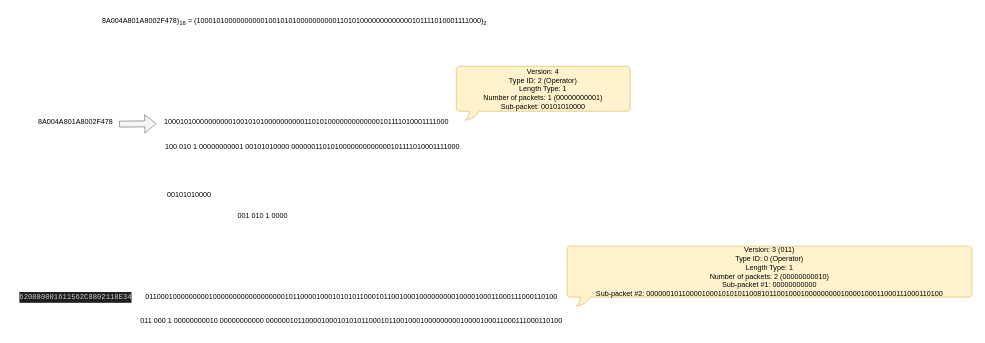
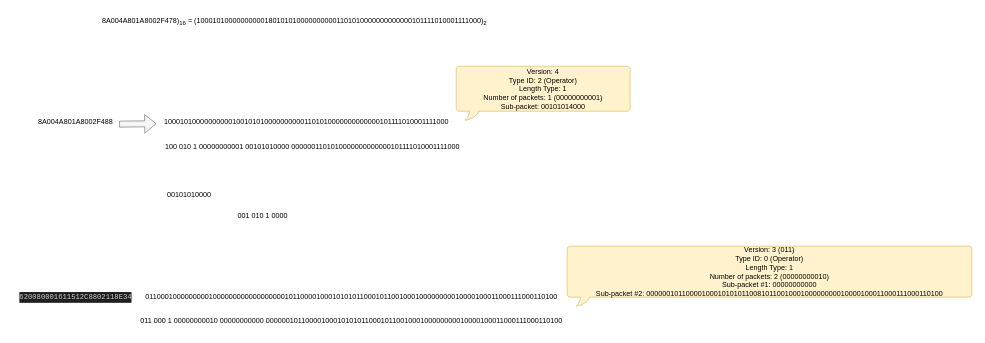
node "8A004A801A8002F478)16 = (100010100000000001001010100000000001101010000000000000101111010001111000)2": label "8A004A801A8002F478)16 = (100010100000000001001010100000000001101010000000000000101111010001111000)2" -> "8A004A801A8002F478)16 = (100010100000000001801010100000000001101010000000000000101111010001111000)2"
node "Version: 4 Type ID: 2 (Operator) Length Type: 1 Number of packets: 1 (00000000001) Sub-packet: 00101010000": label "Version: 4 Type ID: 2 (Operator) Length Type: 1 Number of packets: 1 (00000000001) Sub-packet: 00101010000" -> "Version: 4 Type ID: 2 (Operator) Length Type: 1 Number of packets: 1 (00000000001) Sub-packet: 00101014000"
node "8A004A801A8002F478": label "8A004A801A8002F478" -> "8A004A801A8002F488"
node "620080001611562C8802118E34": label "620080001611562C8802118E34" -> "620080001611512C8802118E34"
